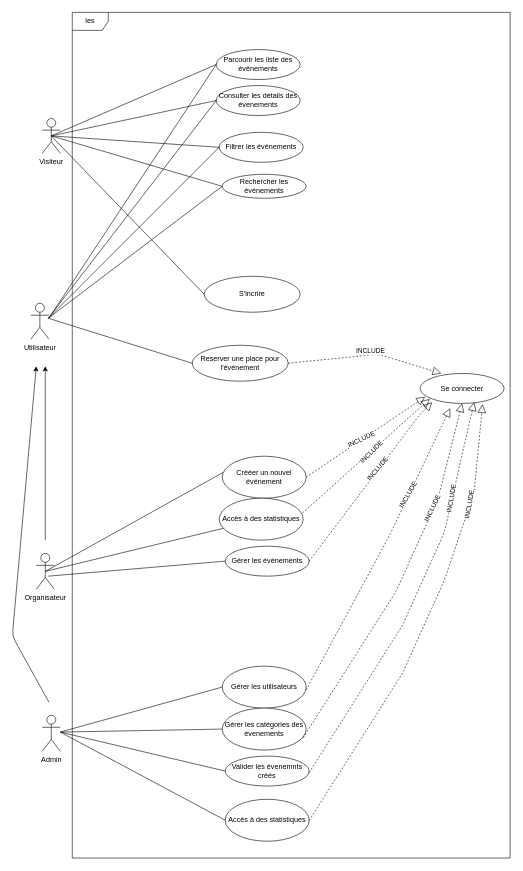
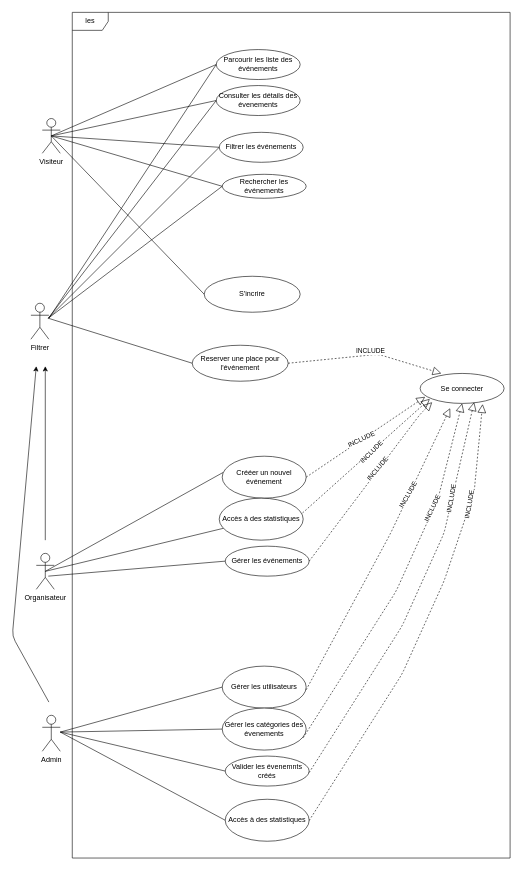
node "Utilisateur": label "Utilisateur" -> "Filtrer"
